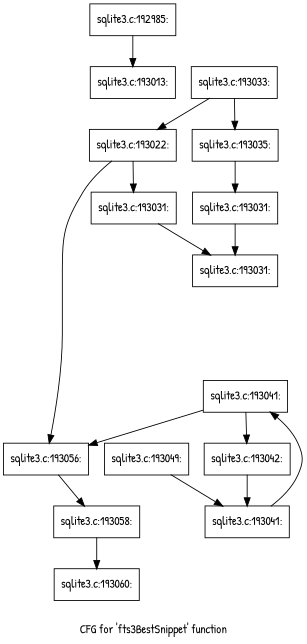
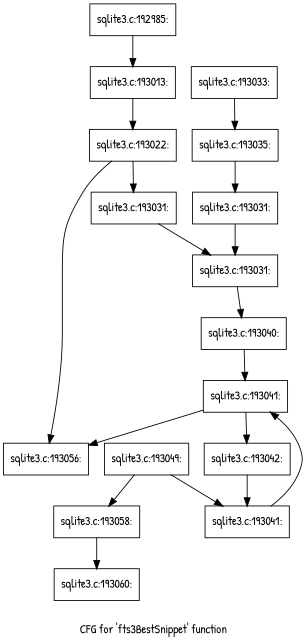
edge "sqlite3.c:193033:" -> "sqlite3.c:193022:": now "sqlite3.c:193013:" -> "sqlite3.c:193022:"
node "sqlite3.c:193040:": added
edge "sqlite3.c:193056:" -> "sqlite3.c:193058:": now "sqlite3.c:193049:" -> "sqlite3.c:193058:"
